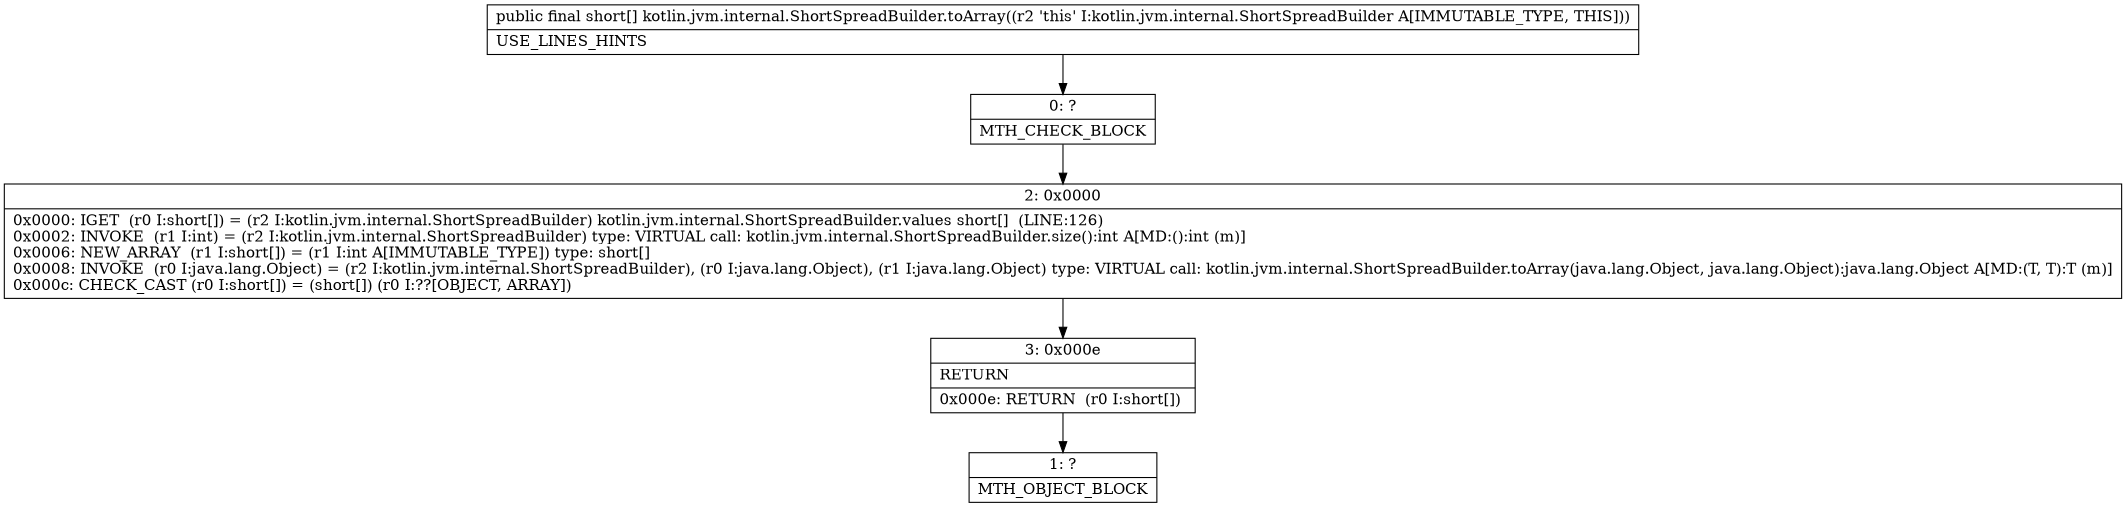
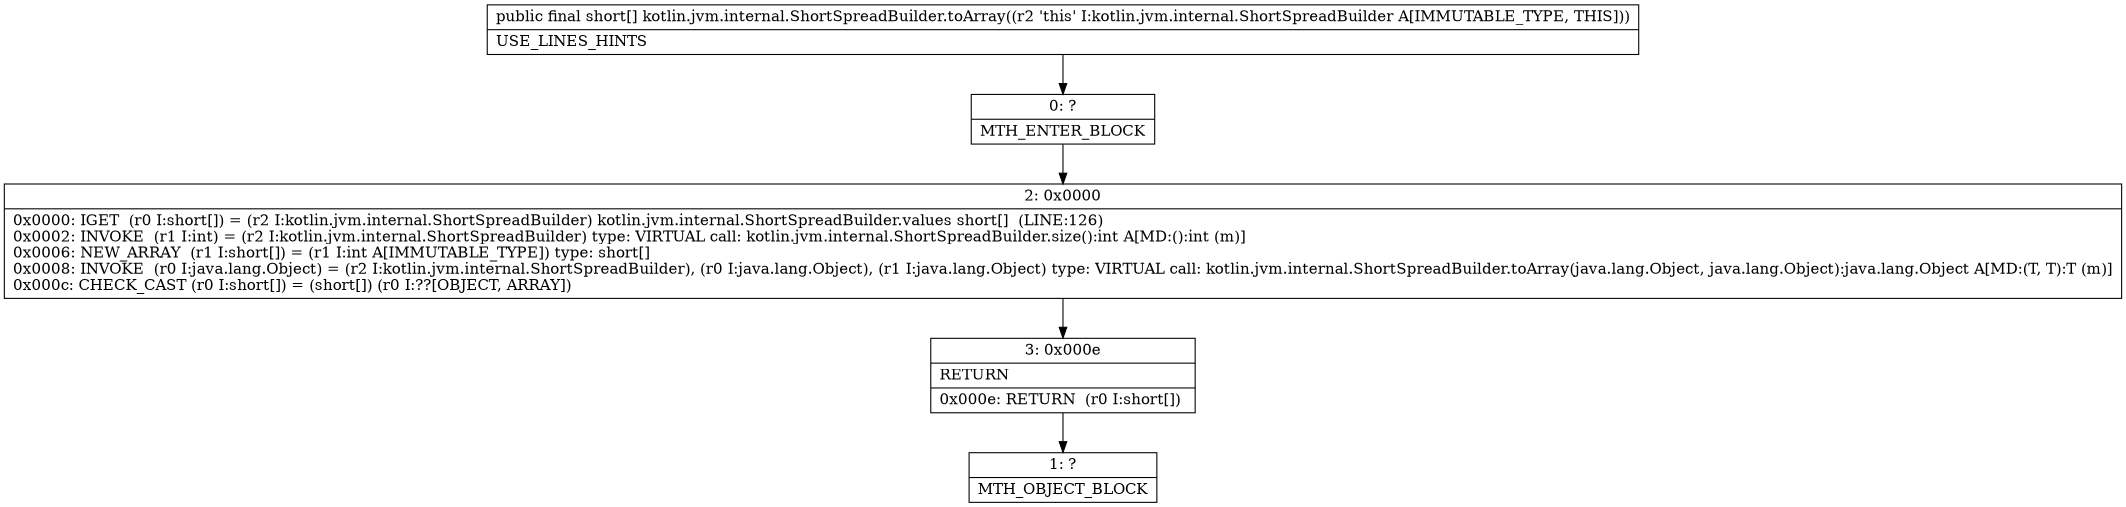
node "0: ?": text "MTH_CHECK_BLOCK" -> "MTH_ENTER_BLOCK"
